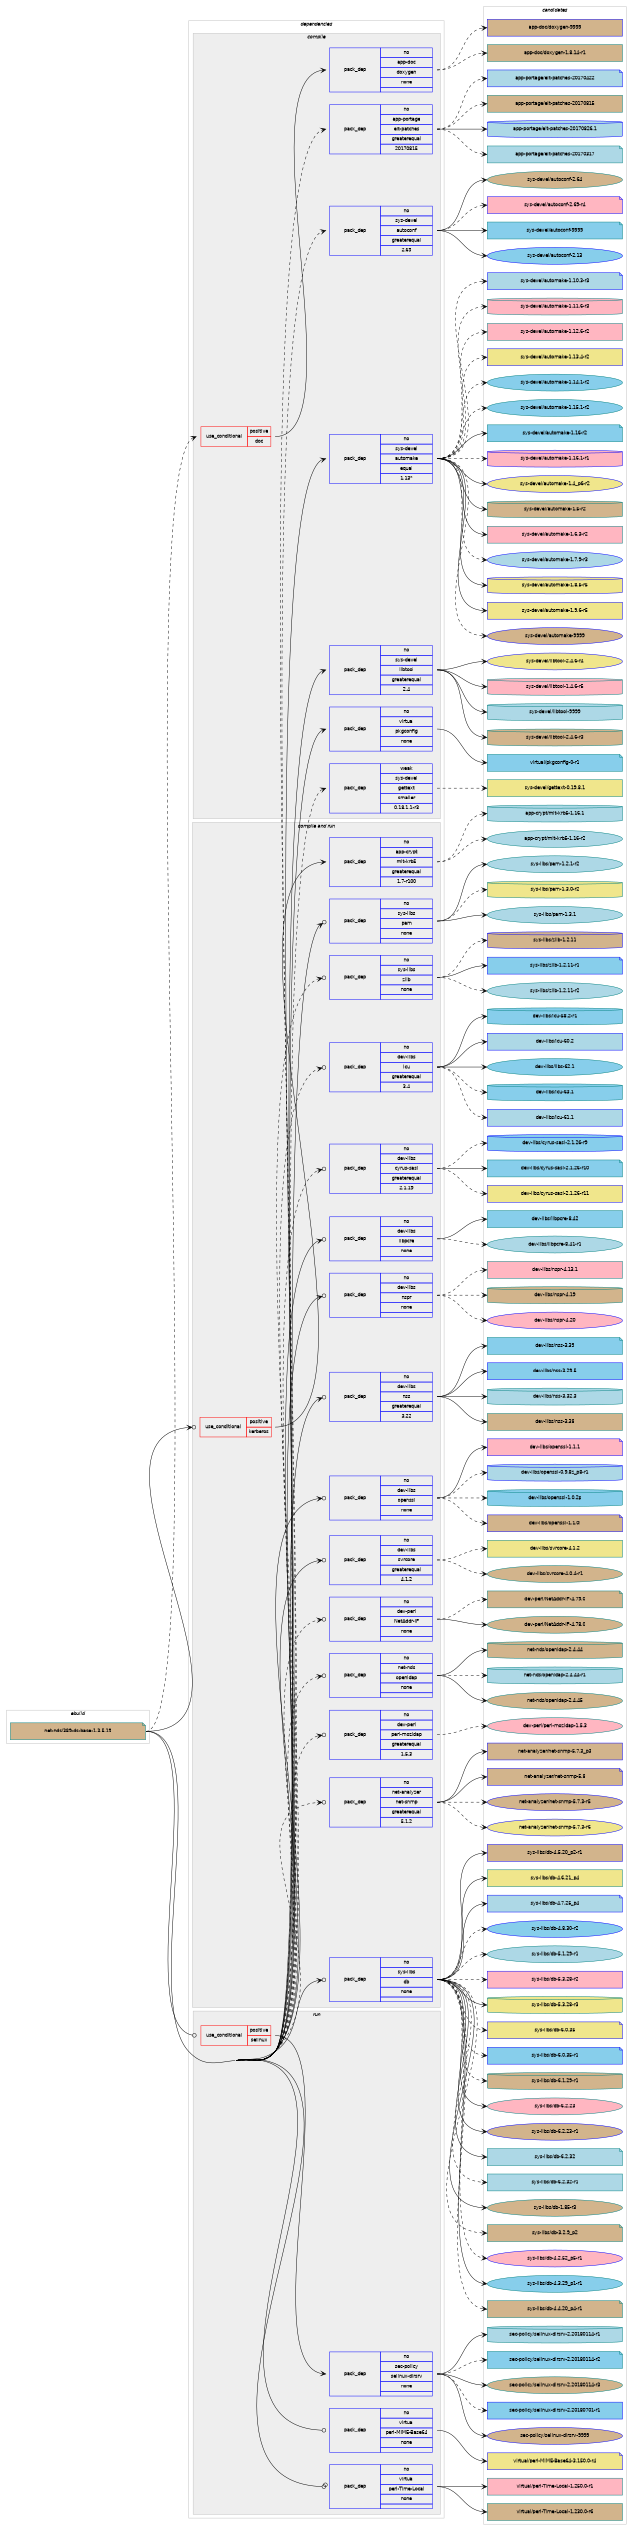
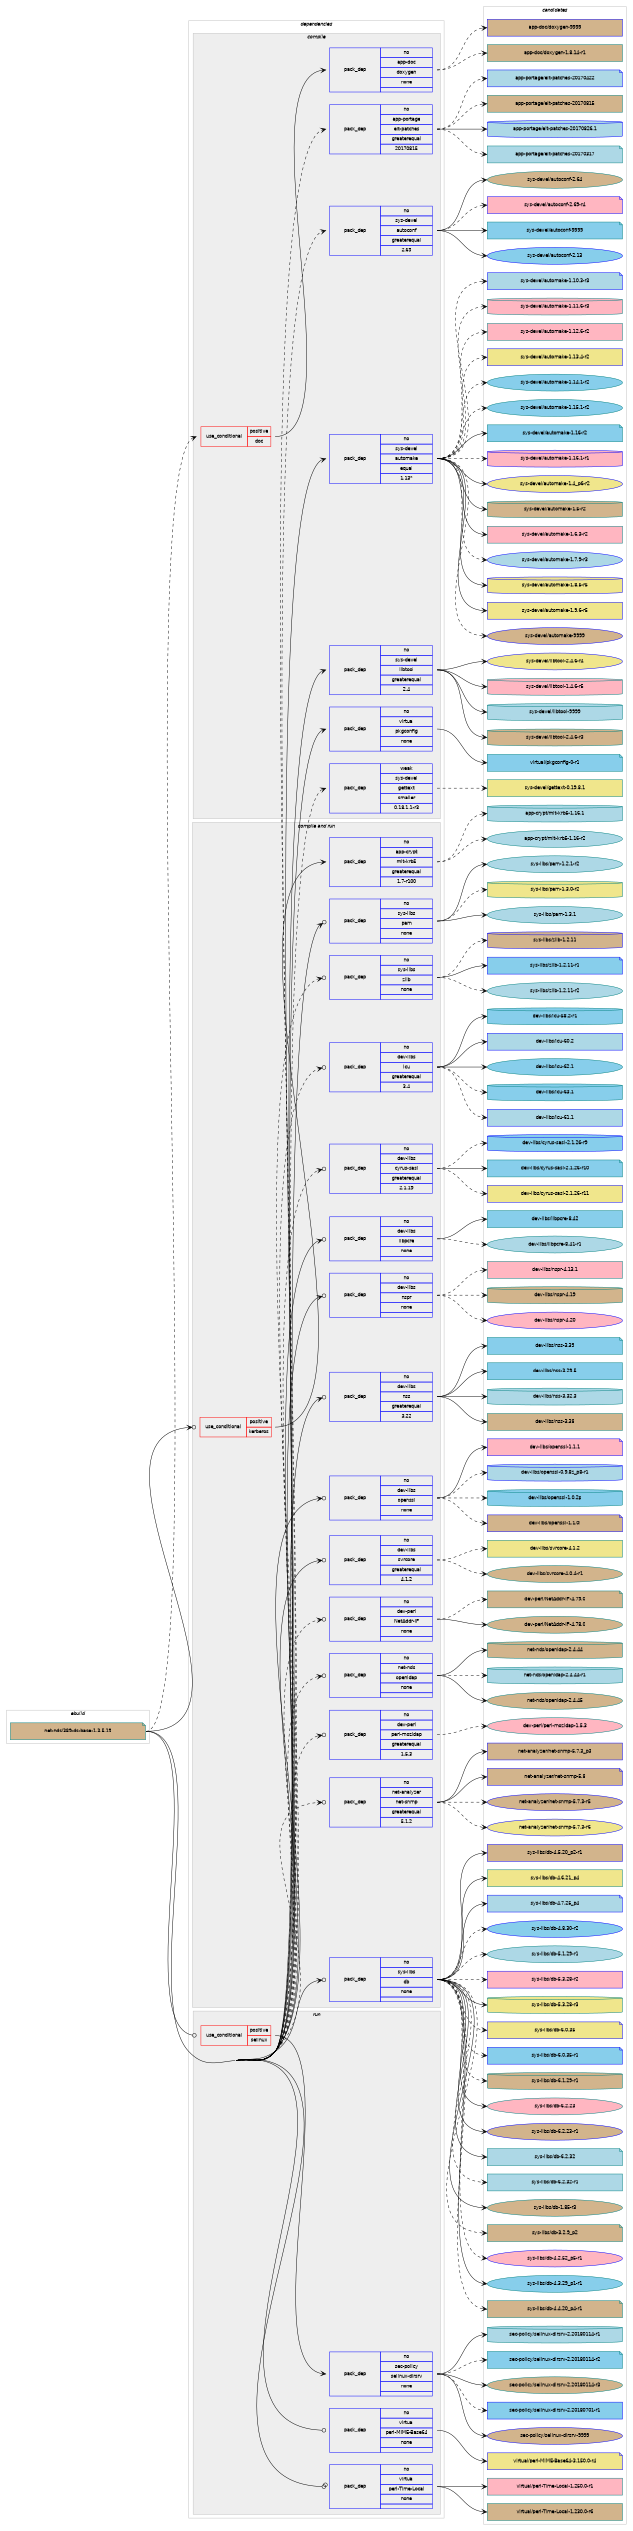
node "dev-libs/libs-62.1": label "dev-libs/libs-62.1" -> "dev-libs/icu-62.1"
node "dev-libs/nss-3.29.5": color blue -> teal
